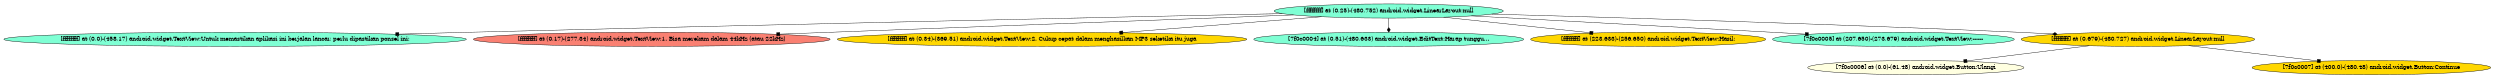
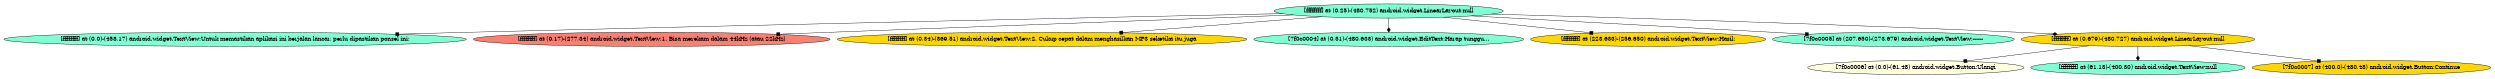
node "[ffffffff] at (61,13)-(400,30) android.widget.TextView:null": added
